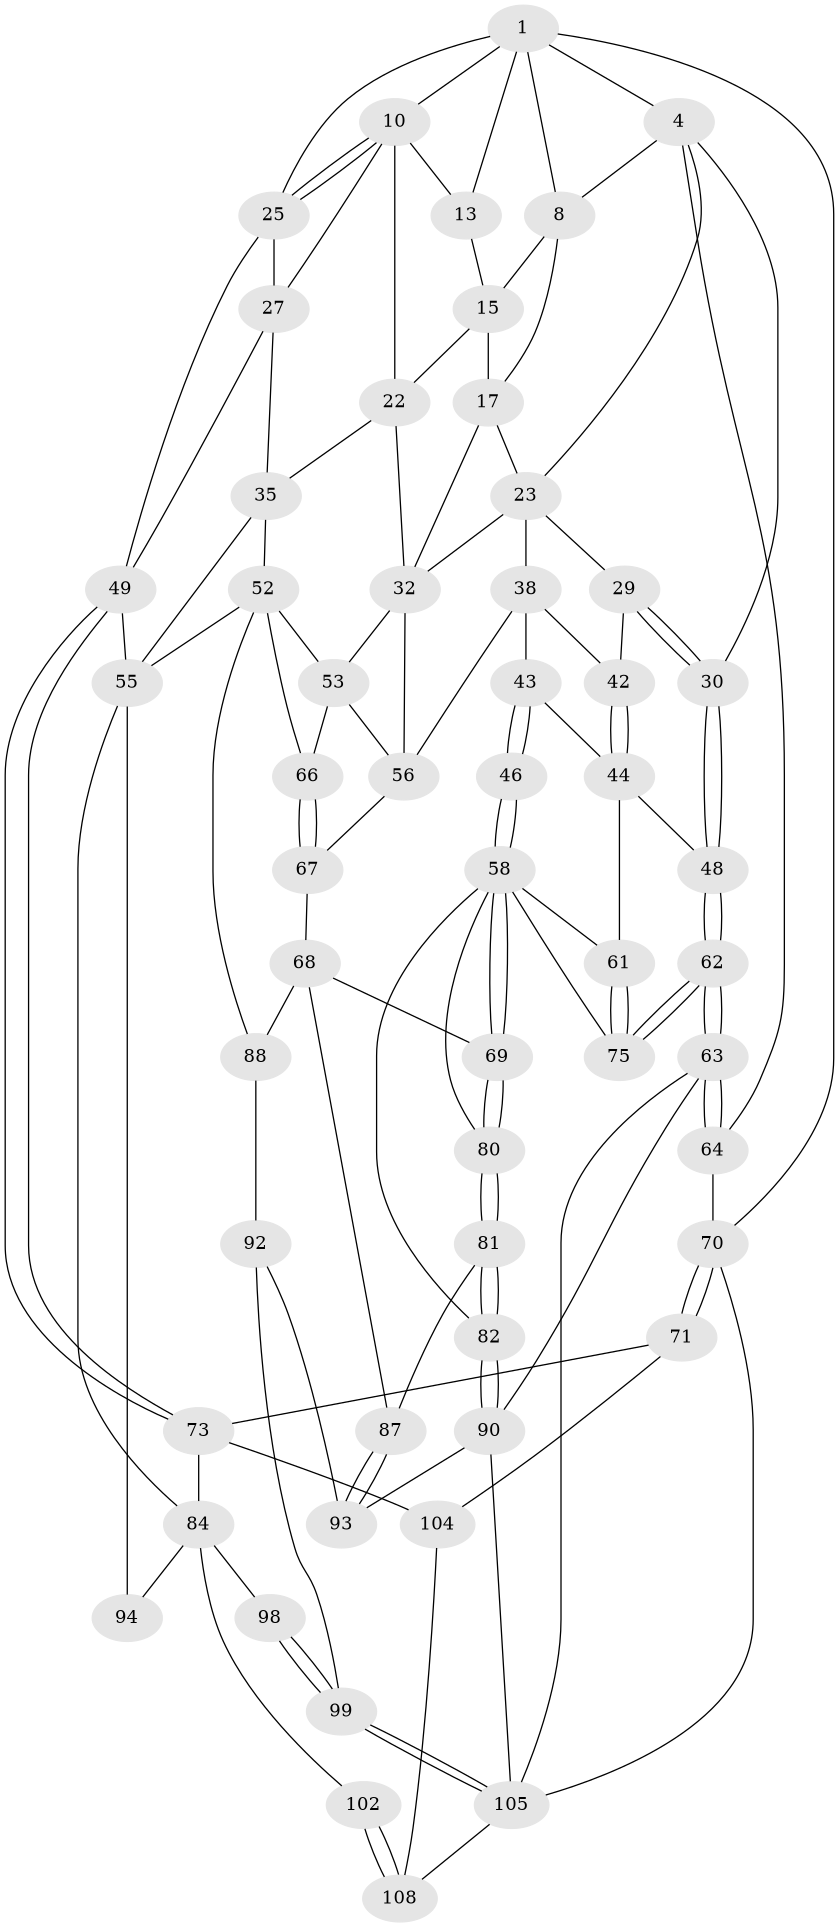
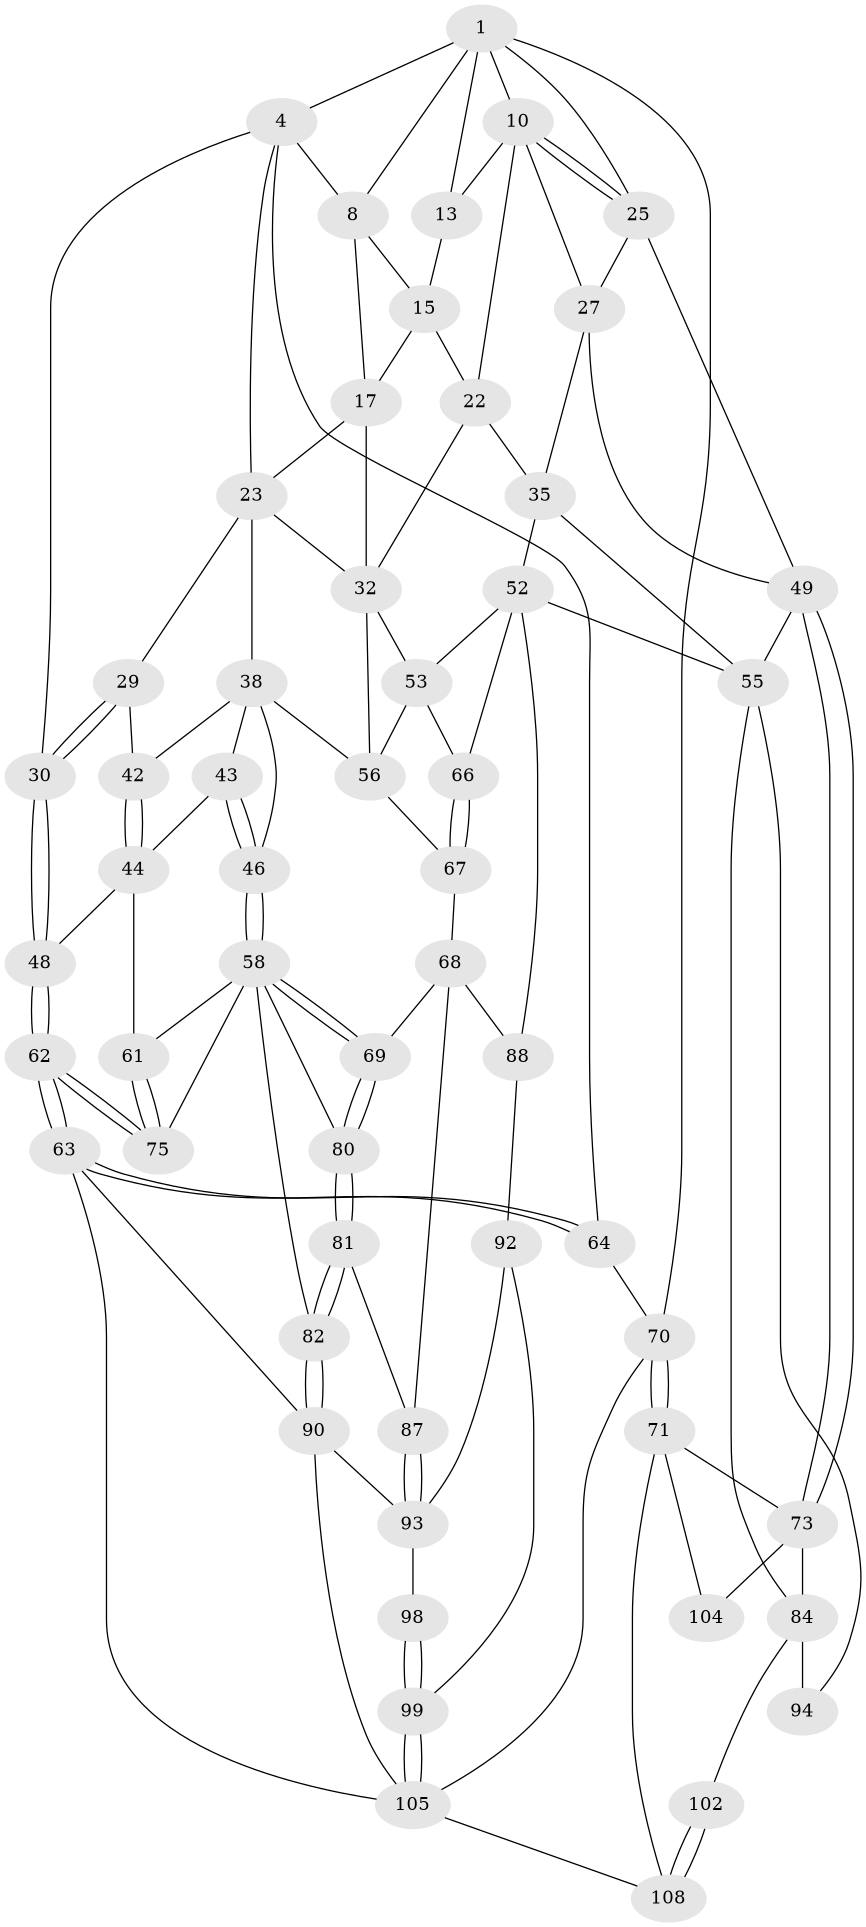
edge "38" -- "46": added
edge "84" -- "98": now "93" -- "98"
edge "104" -- "108": now "71" -- "108"
